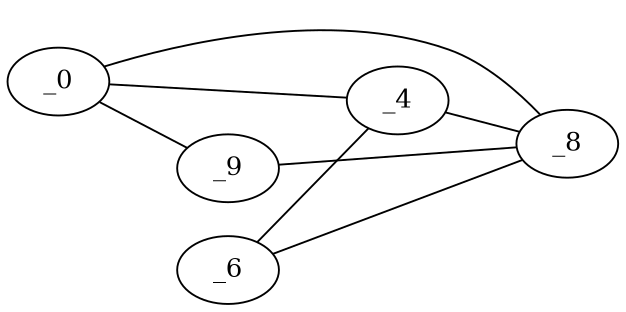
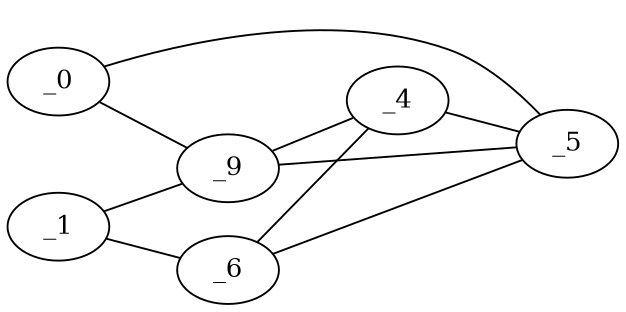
edge "_0" -- "_4": now "_9" -- "_4"
node "_8": label "_8" -> "_5"
node "_1": added
